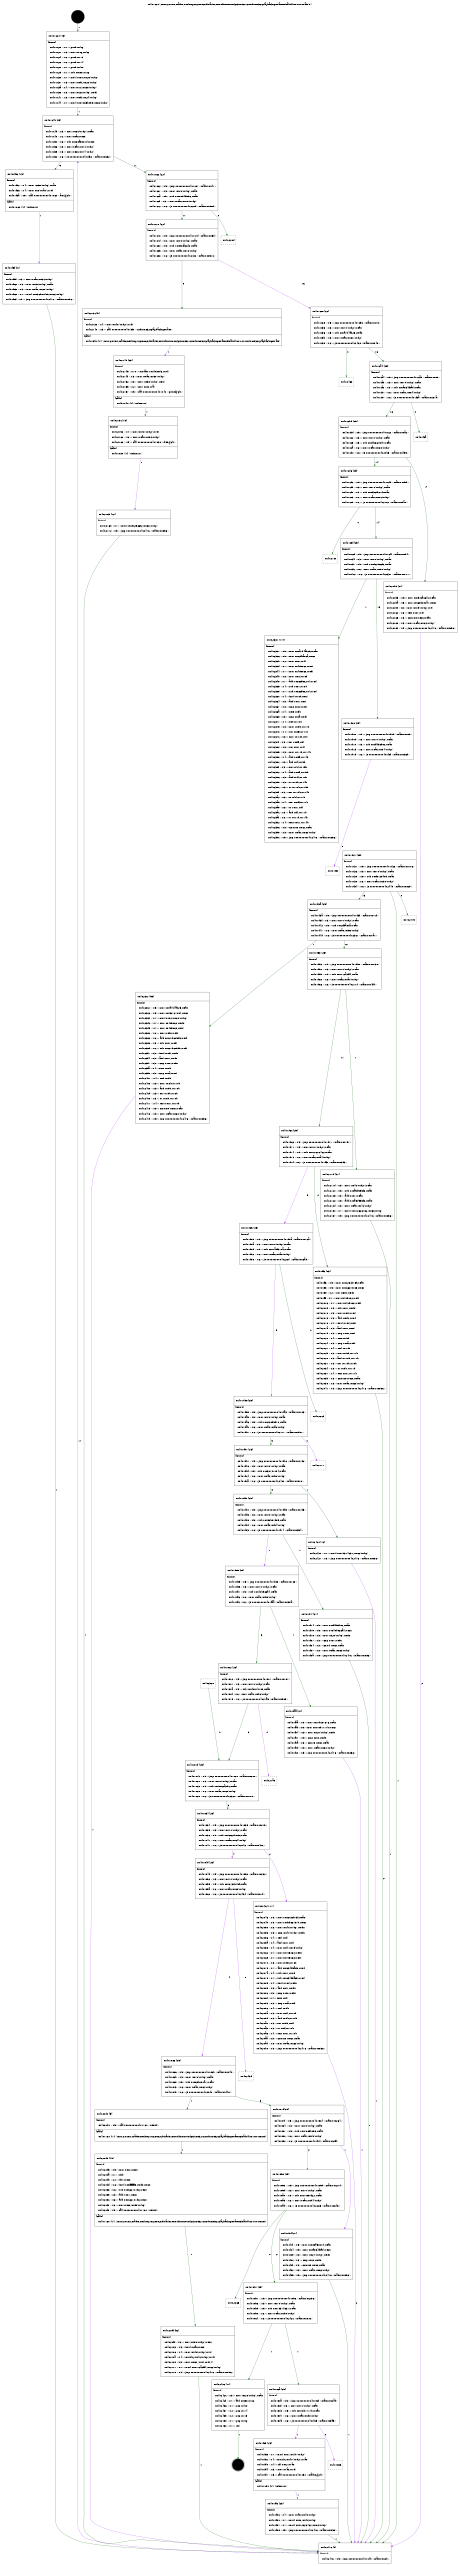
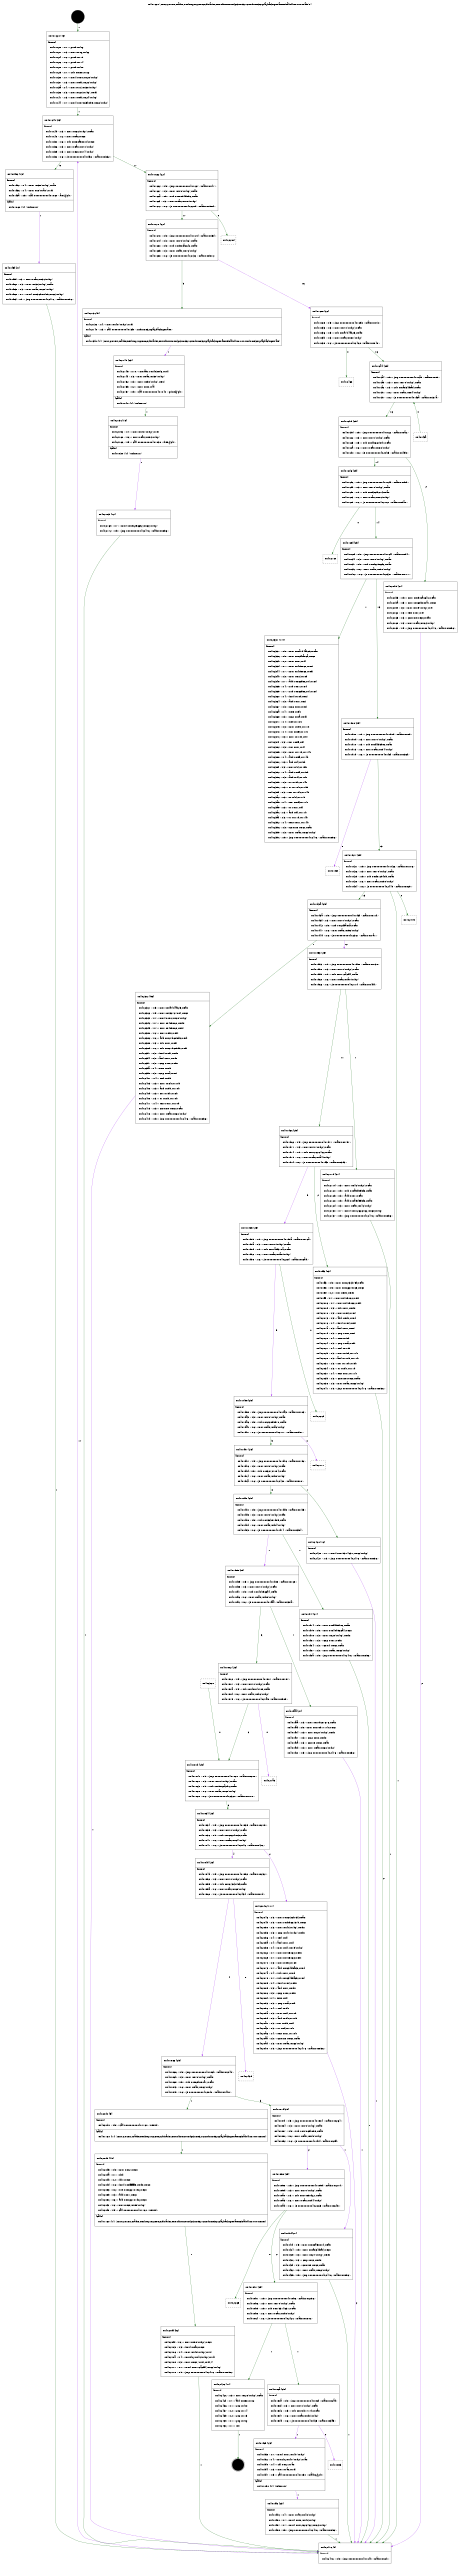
edge "0x401ca4 [25]" -> "0x401f3a": reversed
edge "0x401d08 [25]" -> "0x401d21 [25]": added, label "13"
edge "0x401d3a [25]" -> "0x401d53 [25]": color darkgreen -> purple
